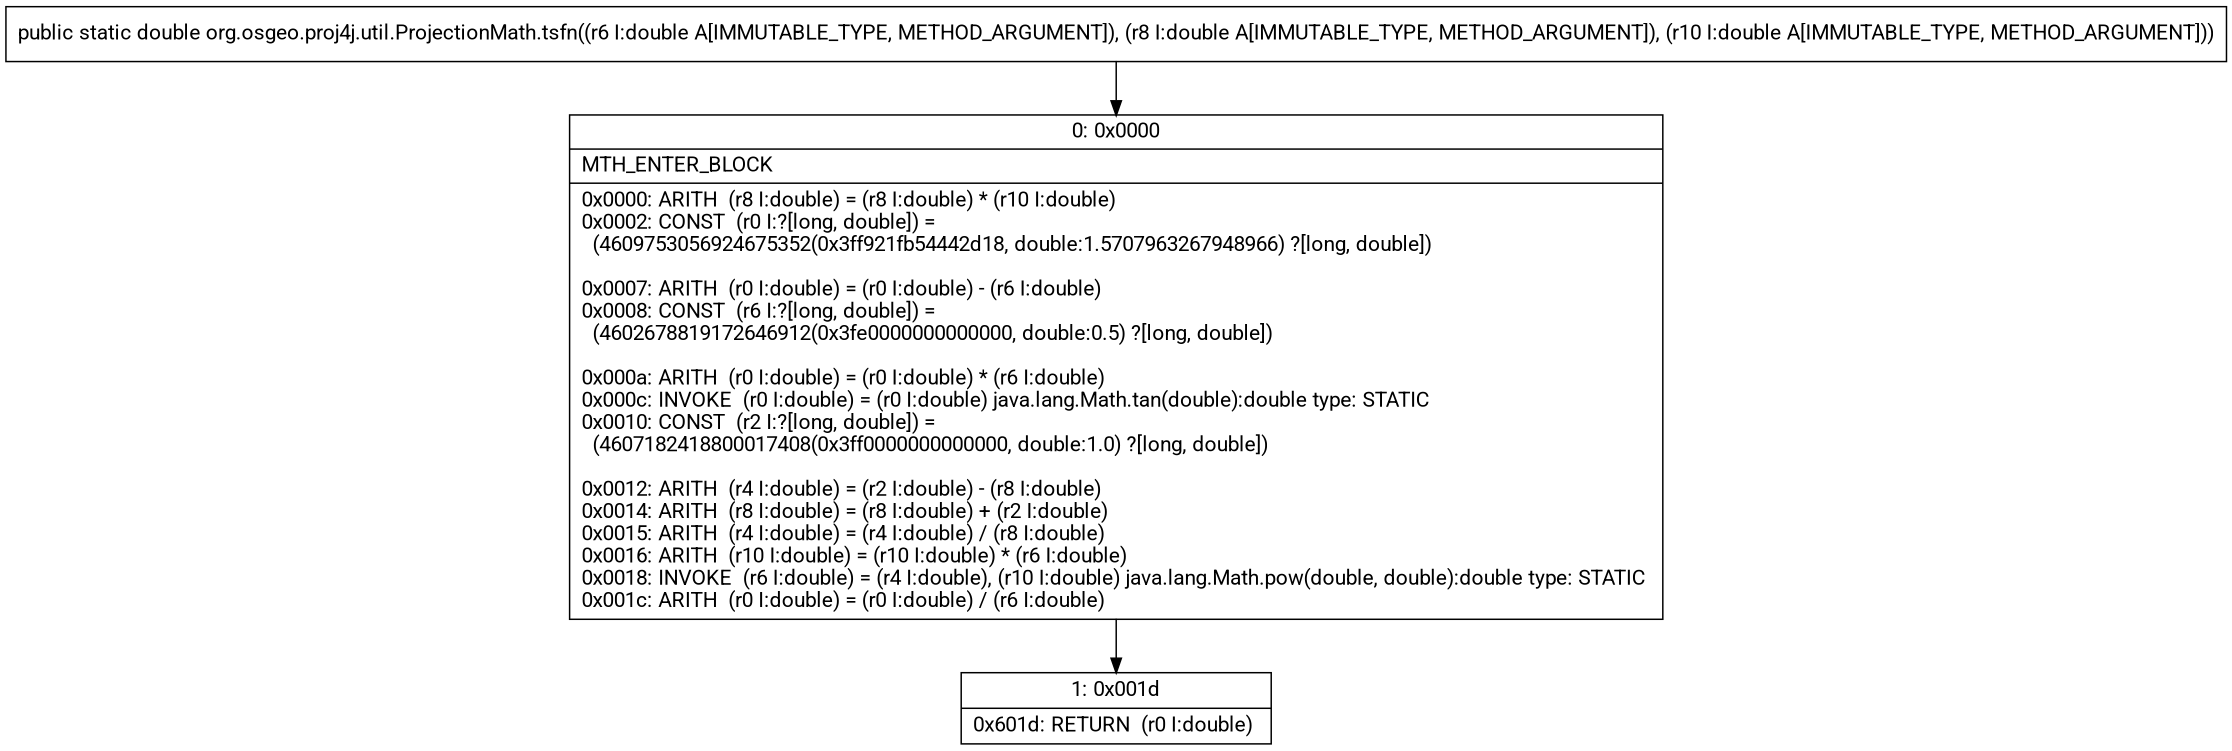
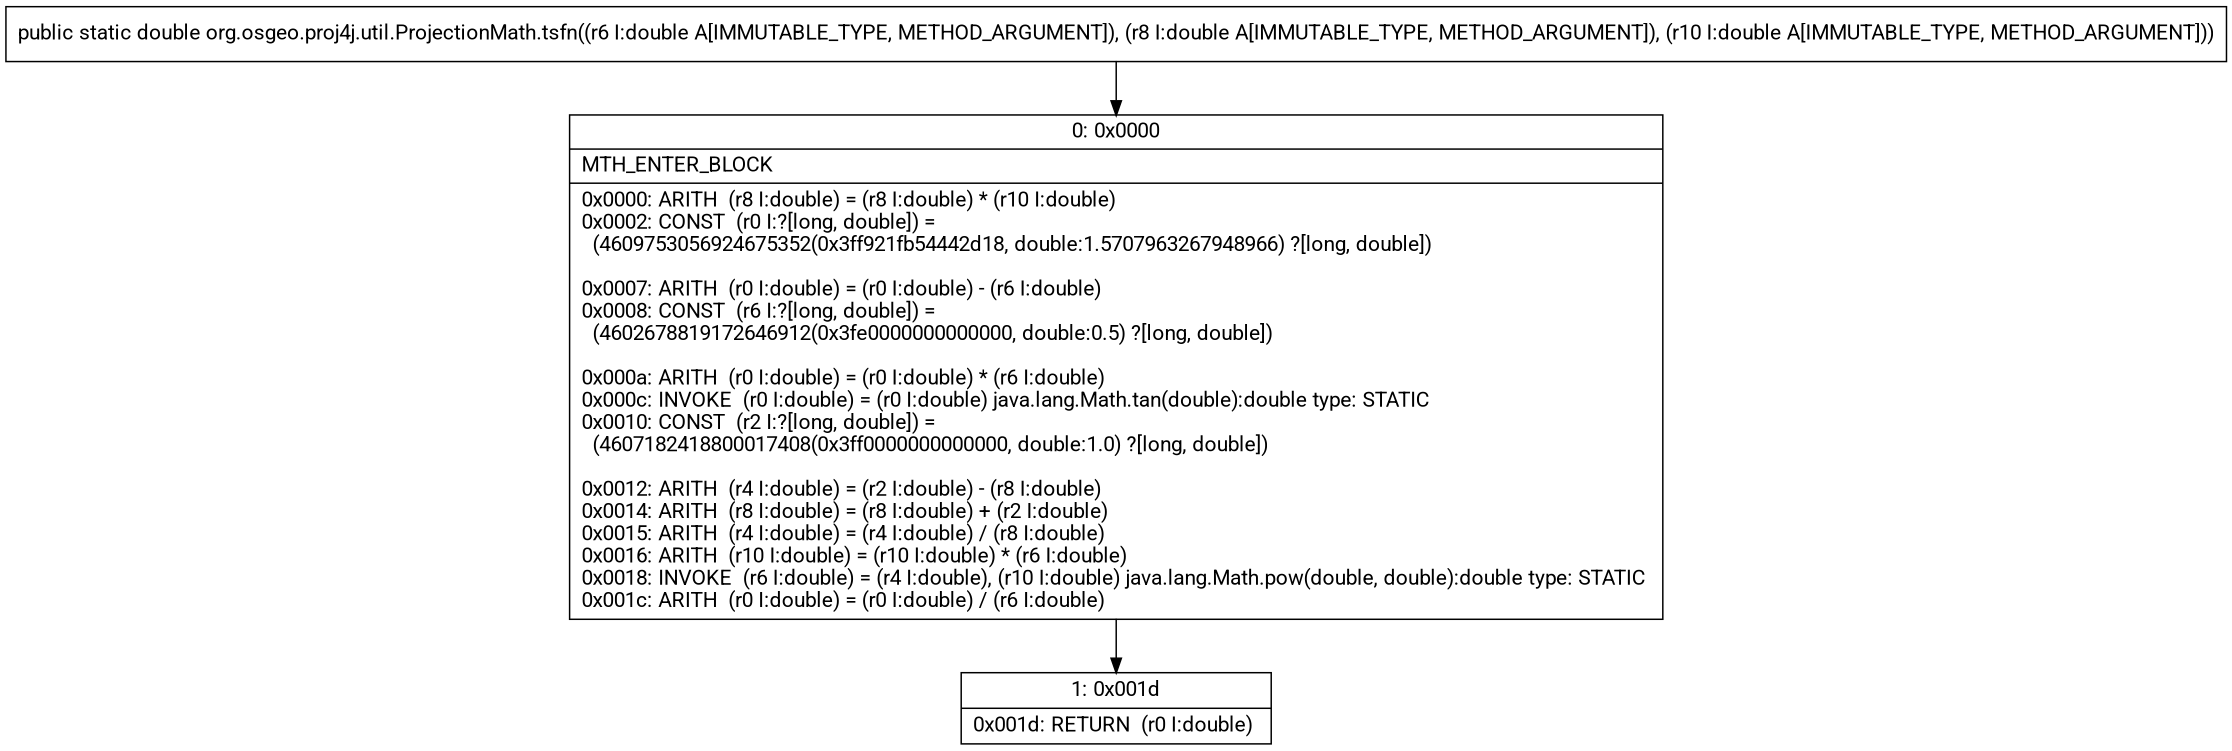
node "1: 0x001d": text "0x601d: RETURN  (r0 I:double)" -> "0x001d: RETURN  (r0 I:double)"
